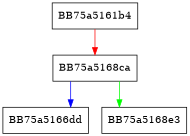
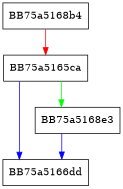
node "BB75a5161b4": label "BB75a5161b4" -> "BB75a5168b4"
node "BB75a5168ca": label "BB75a5168ca" -> "BB75a5165ca"
edge "BB75a5168e3" -> "BB75a5166dd": added
